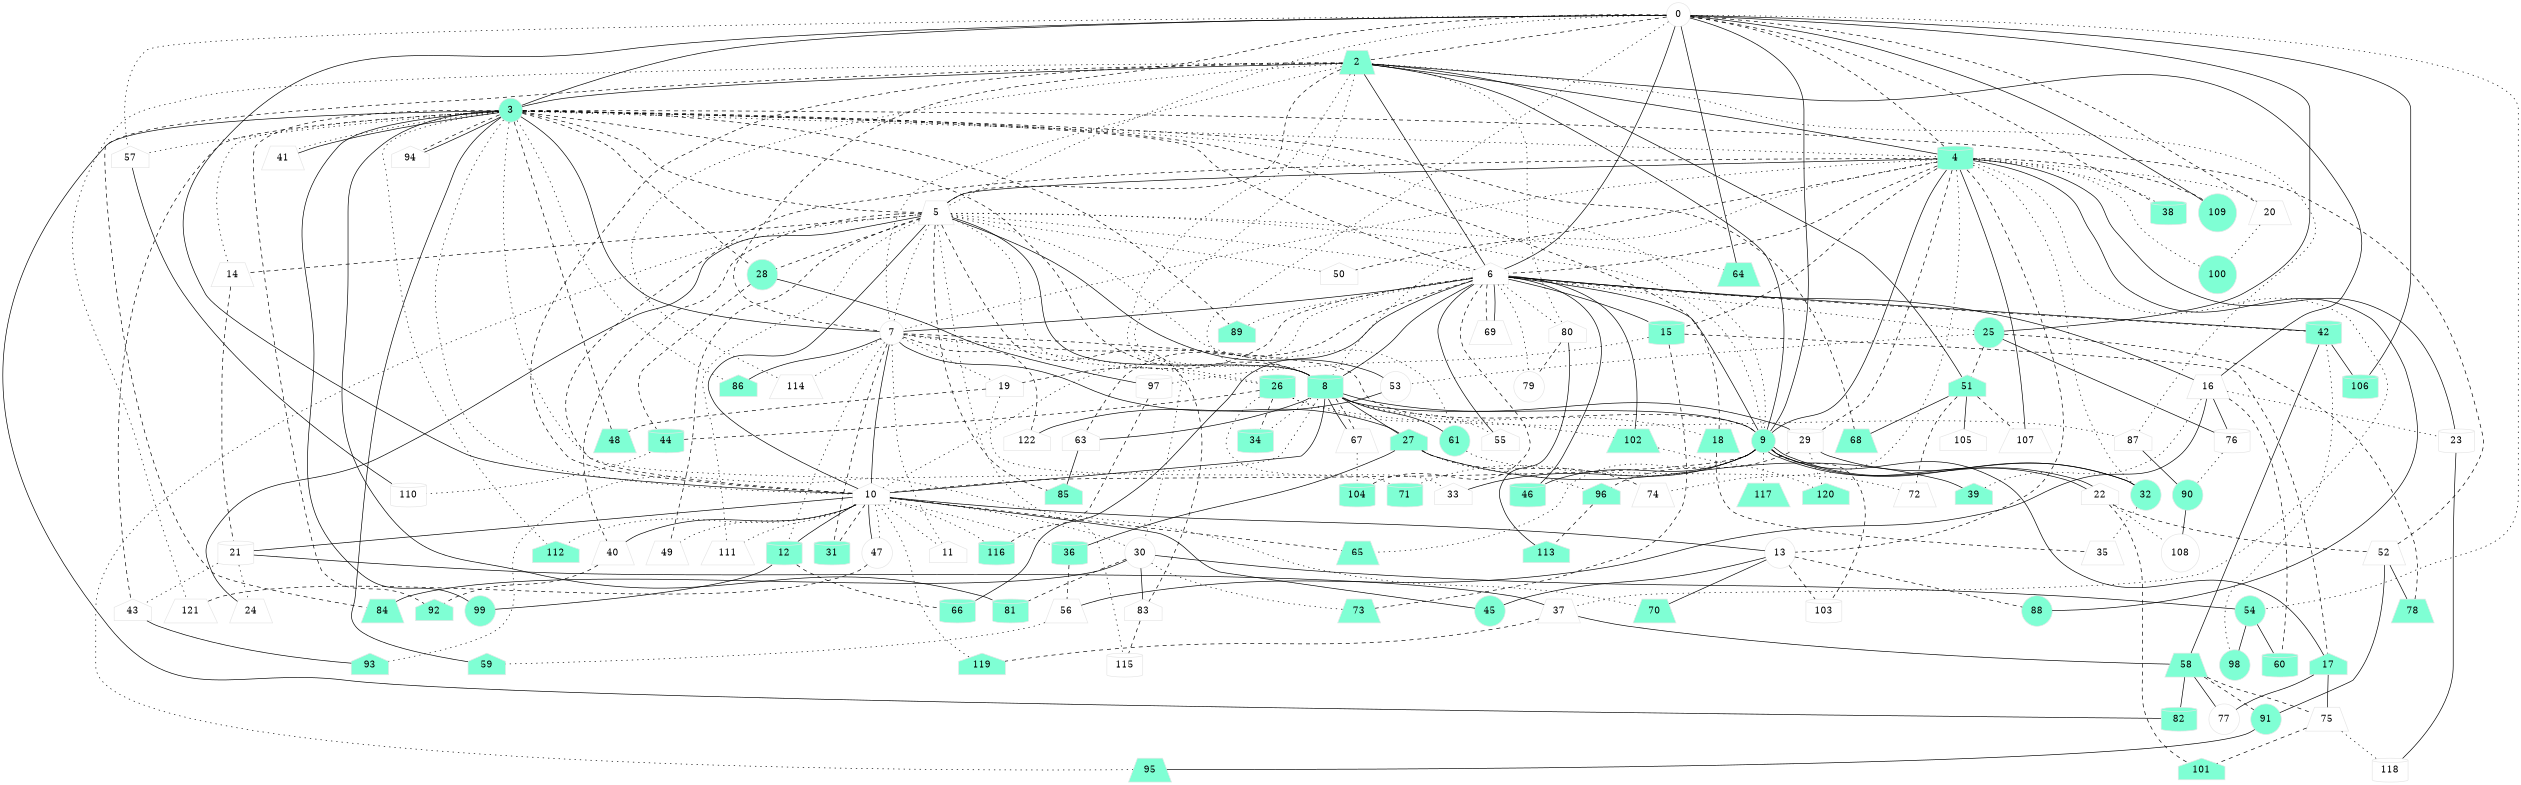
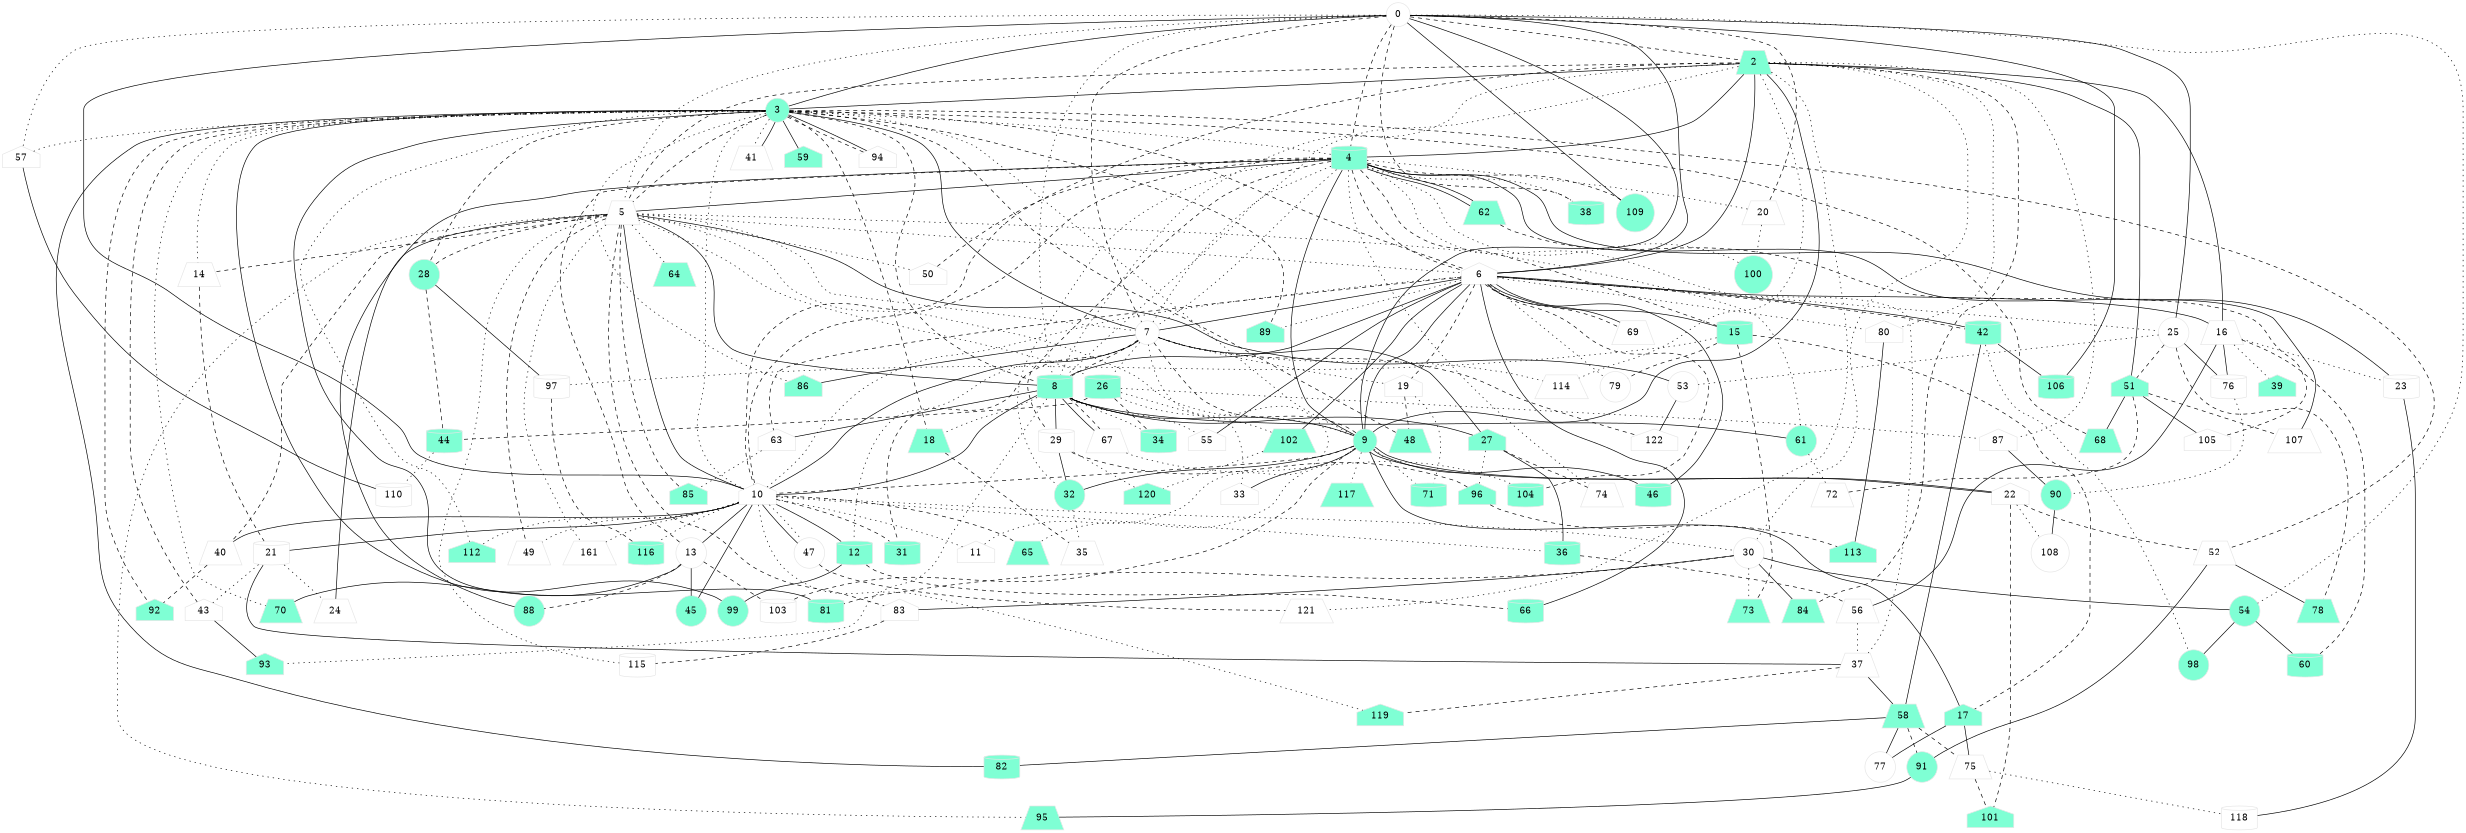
edge "0" -- "64": removed
node "62": added
node "25": fillcolor aquamarine -> white
edge "80" -- "79": now "15" -- "79"
edge "27" -- "39": removed
edge "63" -- "85": style solid -> dotted
node "111": label "111" -> "161"
edge "56" -- "59": now "56" -- "37"
